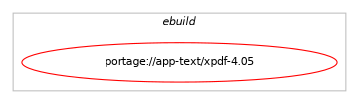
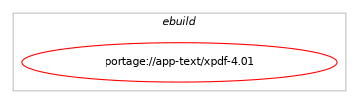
node "portage://app-text/xpdf-4.05": label "portage://app-text/xpdf-4.05" -> "portage://app-text/xpdf-4.01"
